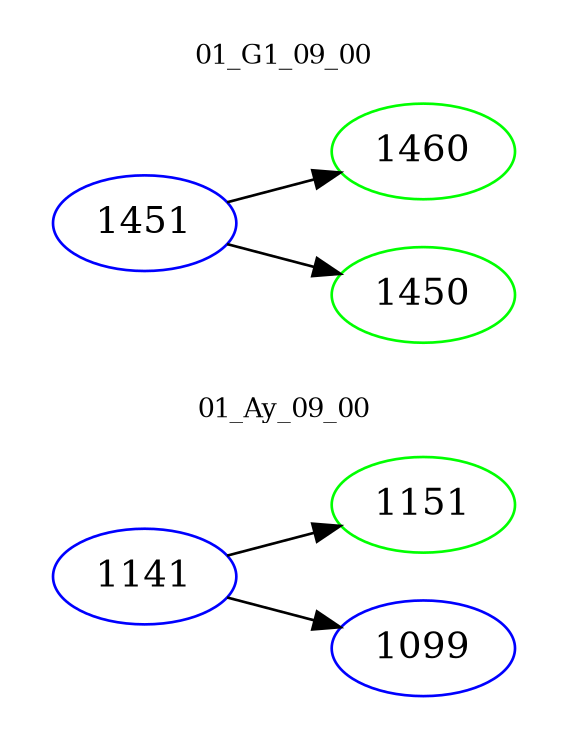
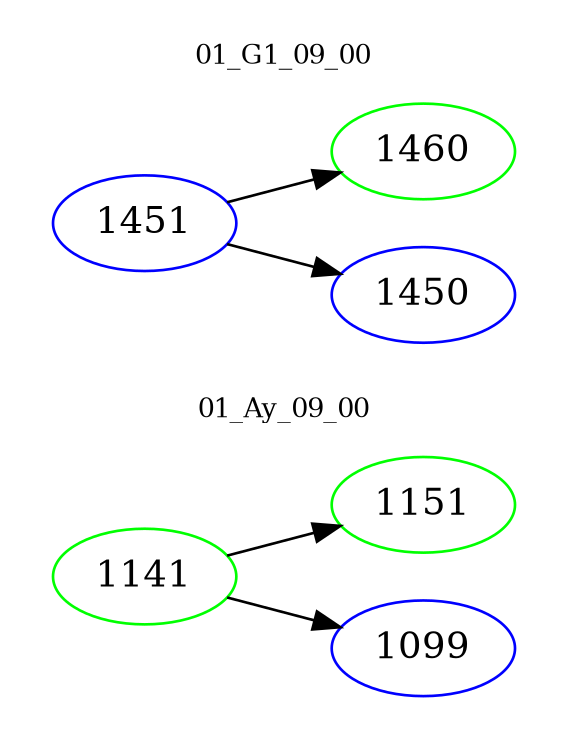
node "1450": color green -> blue
node "1141": color blue -> green
